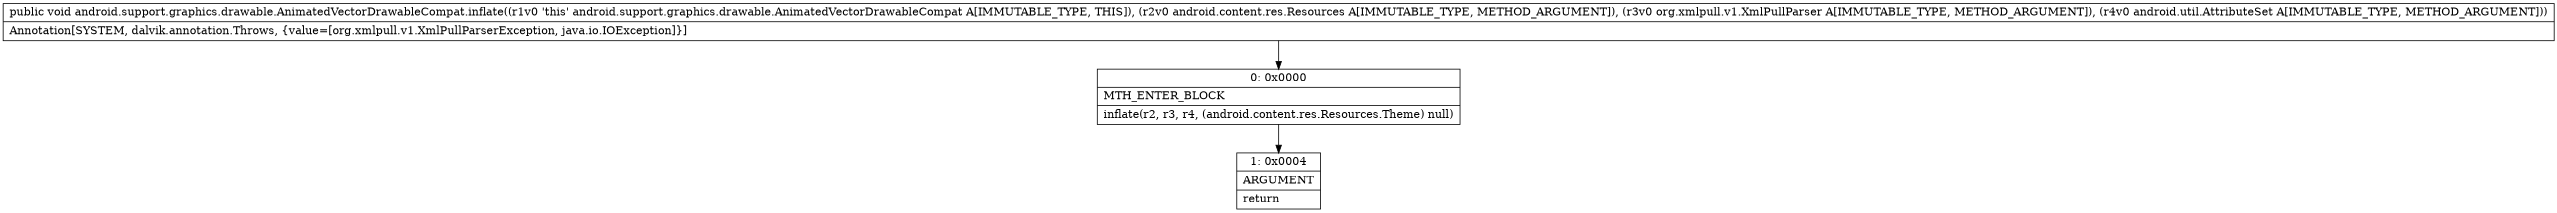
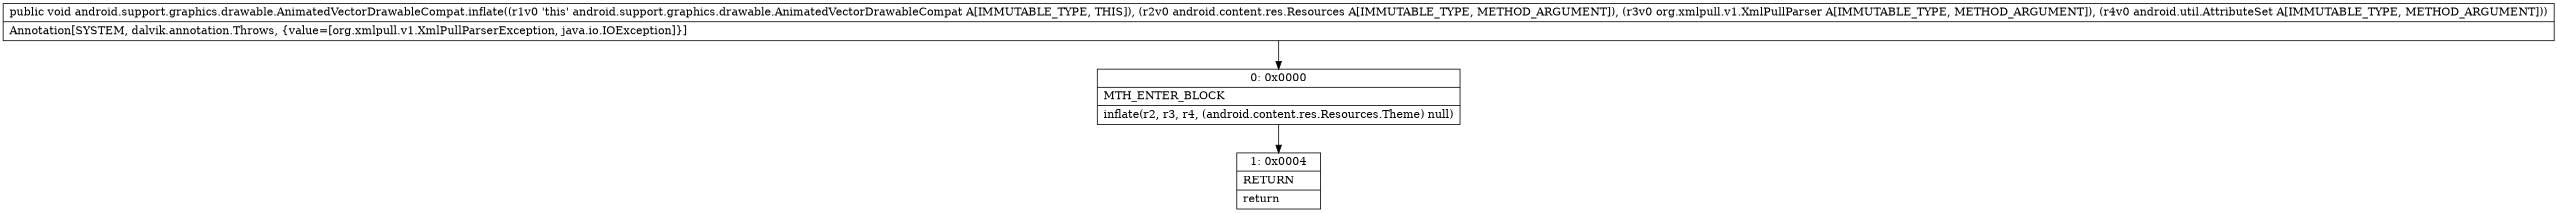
node "1: 0x0004": text "ARGUMENT" -> "RETURN"
